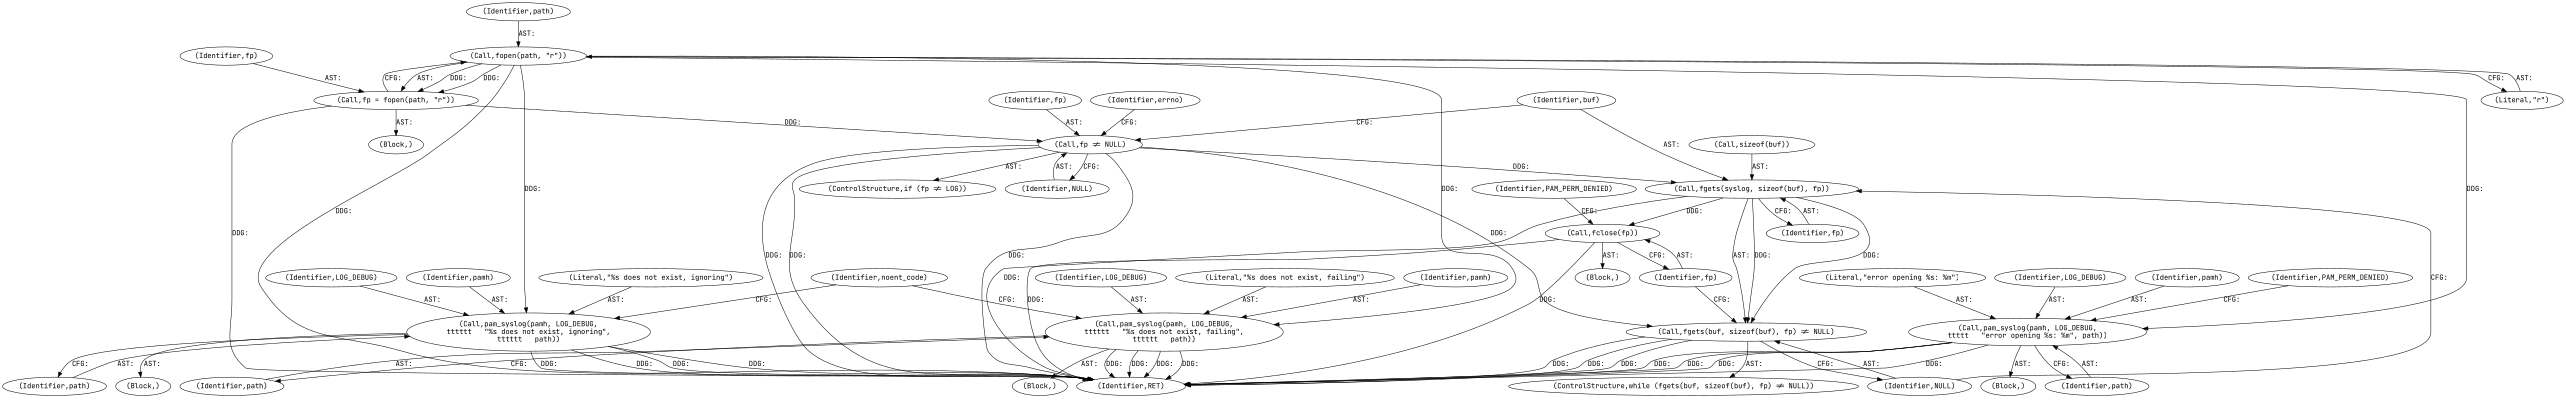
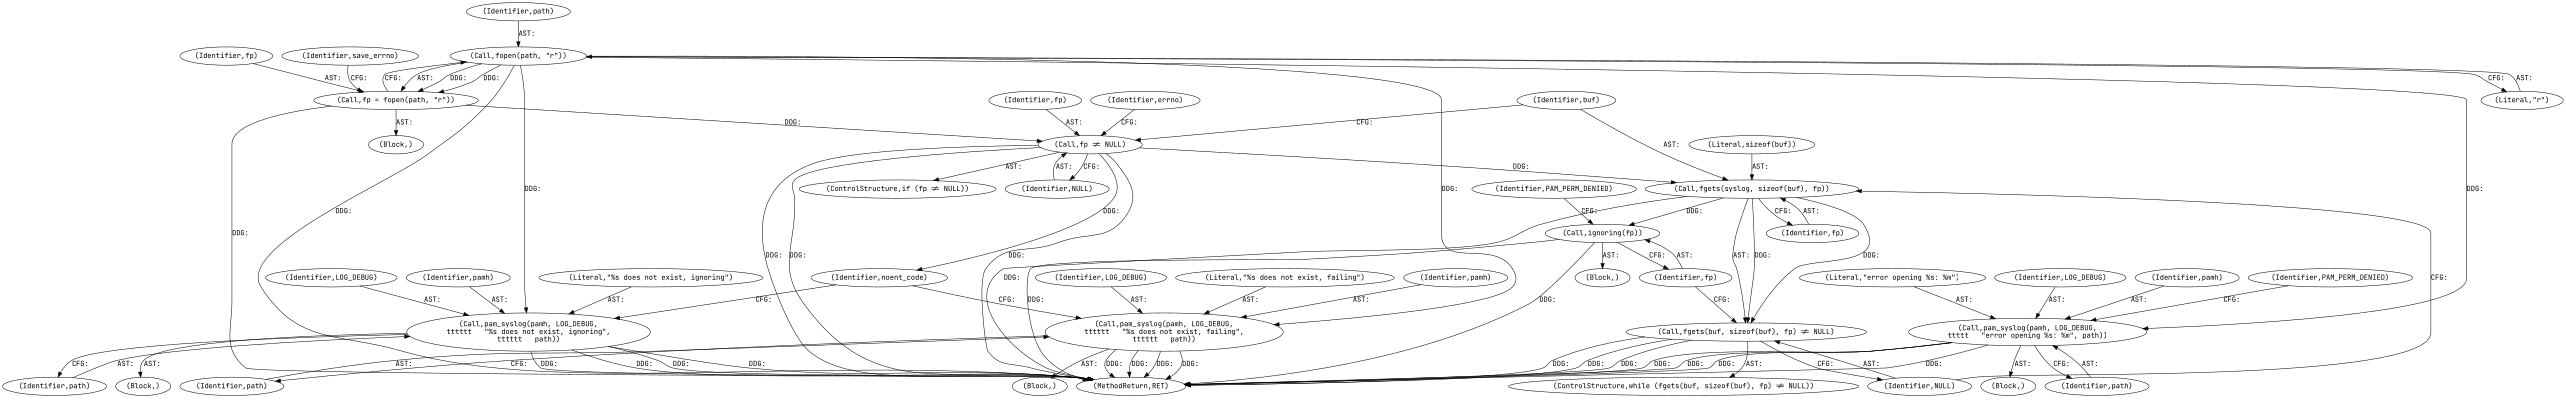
node "(Identifier,save_errno)": added
node "(Call,sizeof(buf))": label "(Call,sizeof(buf))" -> "(Literal,sizeof(buf))"
node "(ControlStructure,if (fp != LOG))": label "(ControlStructure,if (fp != LOG))" -> "(ControlStructure,if (fp != NULL))"
edge "(Call,fp != NULL)" -> "(Call,fgets(buf, sizeof(buf), fp) != NULL)": now "(Call,fp != NULL)" -> "(Identifier,noent_code)"
node "(Call,fclose(fp))": label "(Call,fclose(fp))" -> "(Call,ignoring(fp))"
node "(Identifier,RET)": label "(Identifier,RET)" -> "(MethodReturn,RET)"
